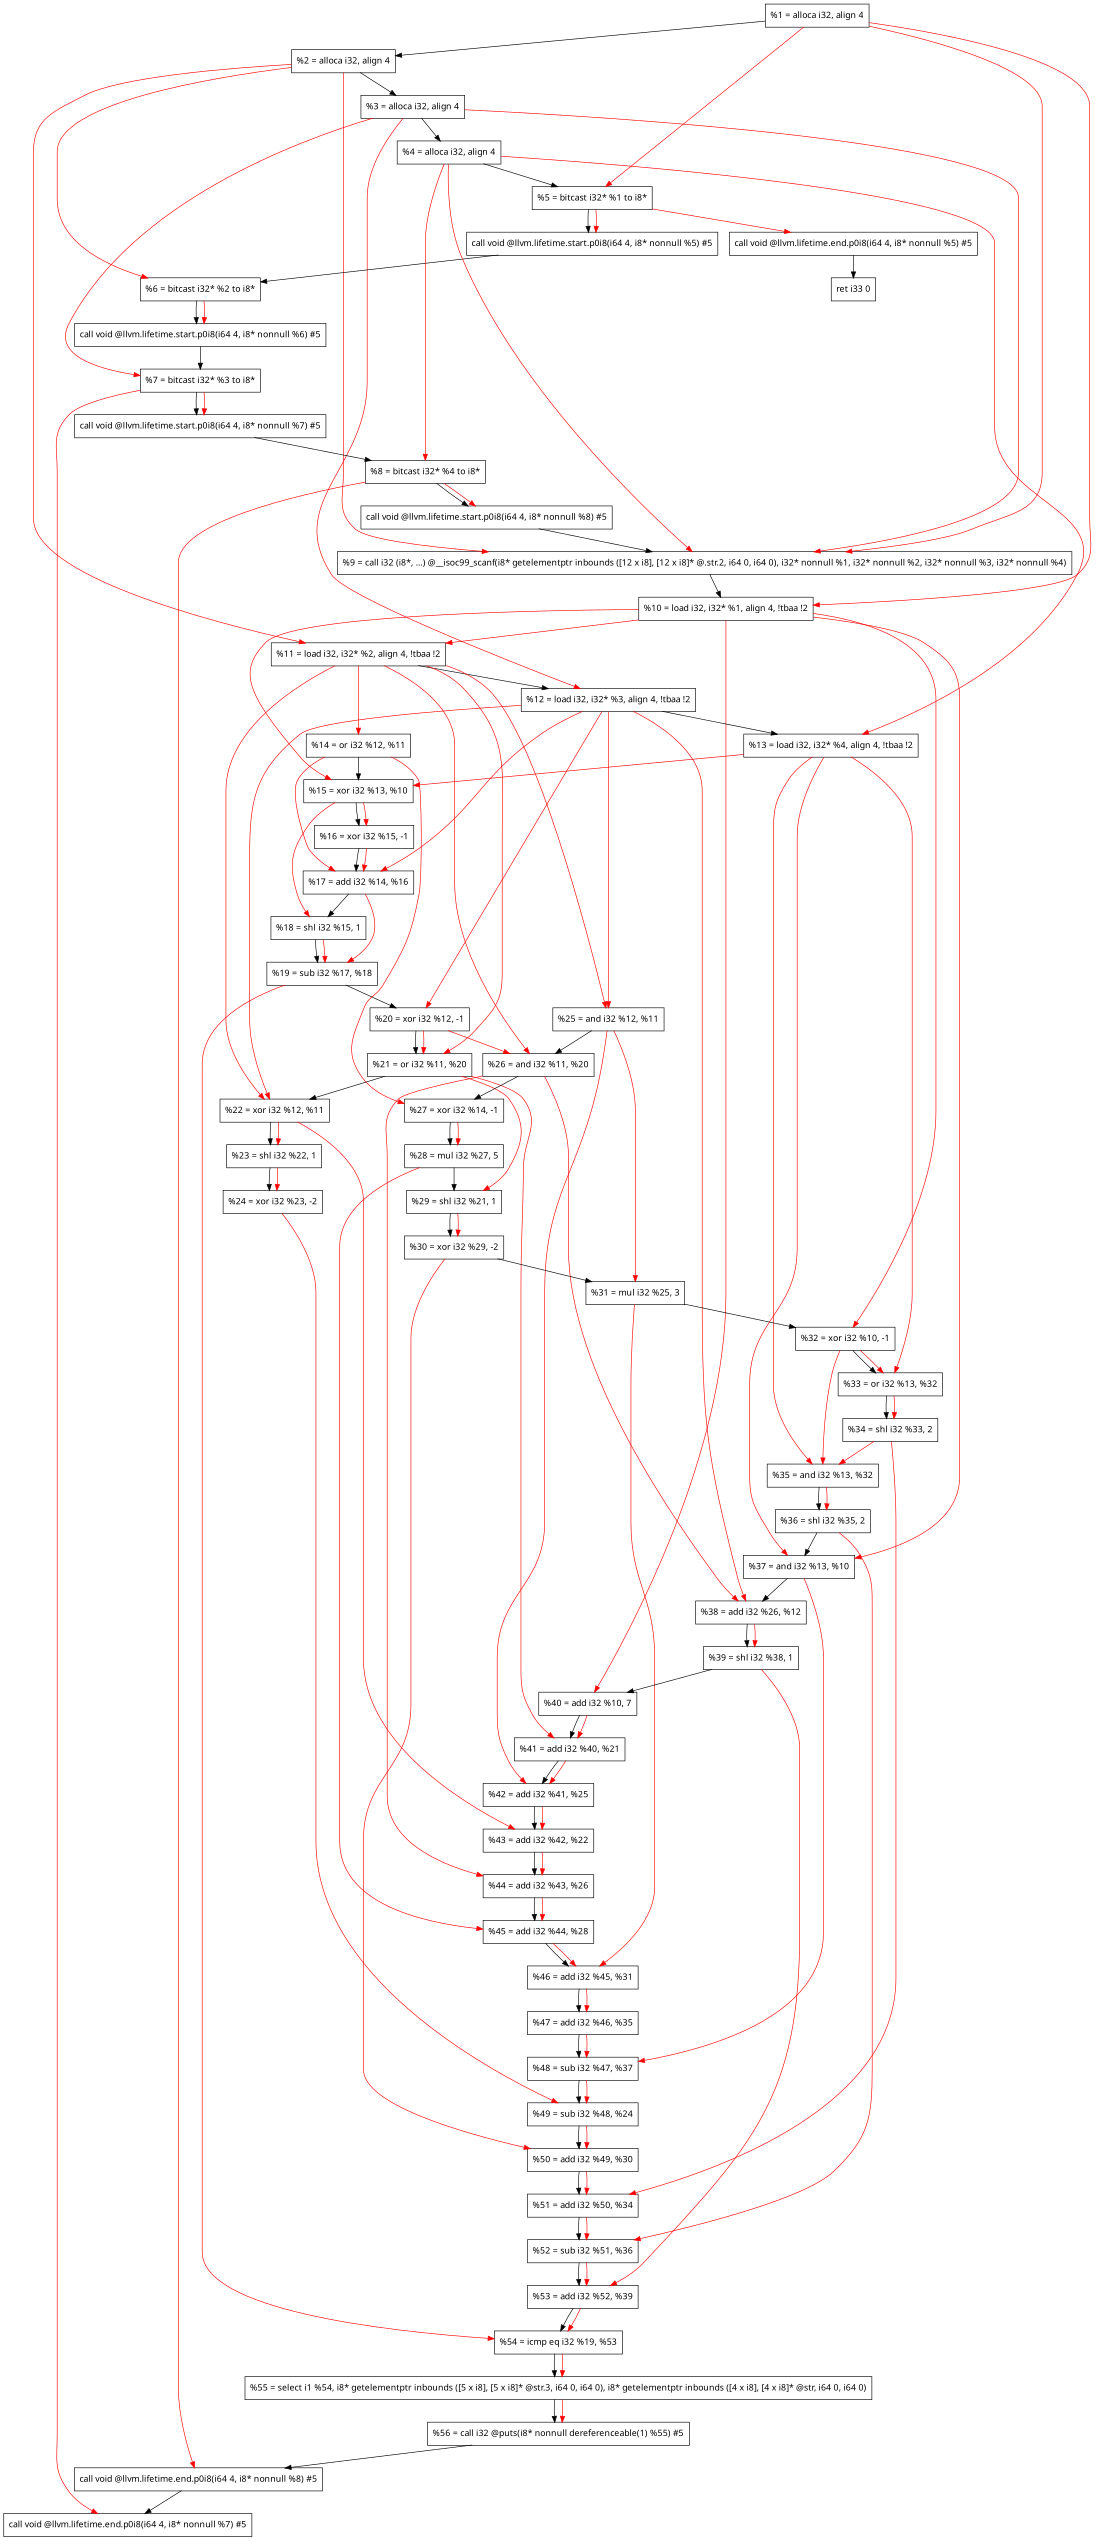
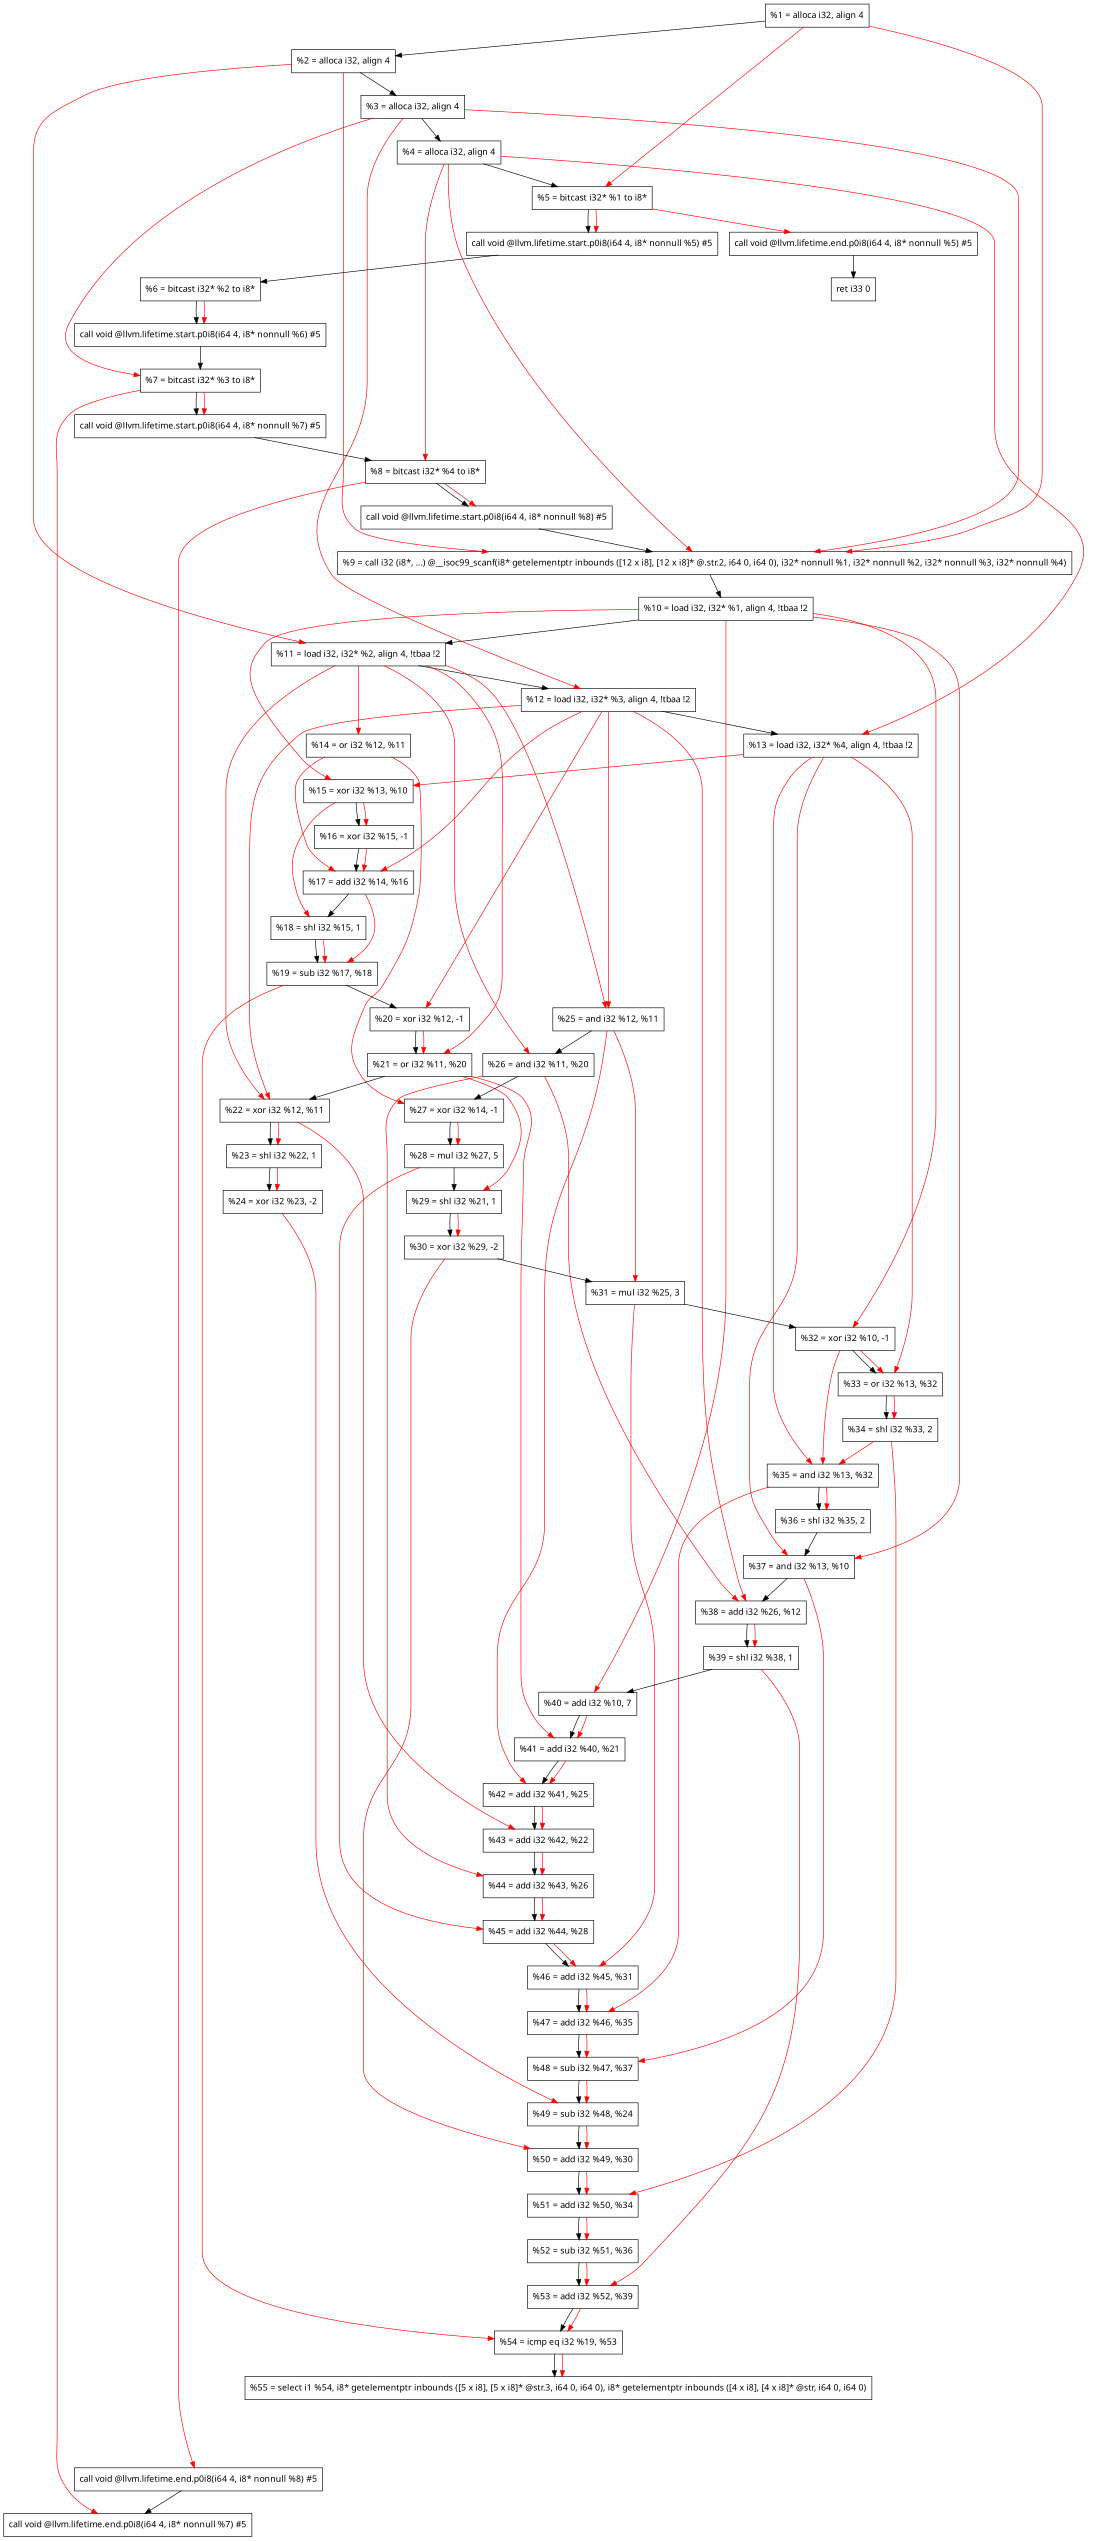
edge "%2 = alloca i32, align 4" -> "%6 = bitcast i32* %2 to i8*": removed
edge "%1 = alloca i32, align 4" -> "%10 = load i32, i32* %1, align 4, !tbaa !2": removed
edge "%10 = load i32, i32* %1, align 4, !tbaa !2" -> "%11 = load i32, i32* %2, align 4, !tbaa !2": color red -> black
edge "%14 = or i32 %12, %11" -> "%15 = xor i32 %13, %10": removed
edge "%20 = xor i32 %12, -1" -> "%26 = and i32 %11, %20": removed
edge "%35 = and i32 %13, %32" -> "%47 = add i32 %46, %35": added
edge "%36 = shl i32 %35, 2" -> "%52 = sub i32 %51, %36": removed
node "%56 = call i32 @puts(i8* nonnull dereferenceable(1) %55) #5": removed
